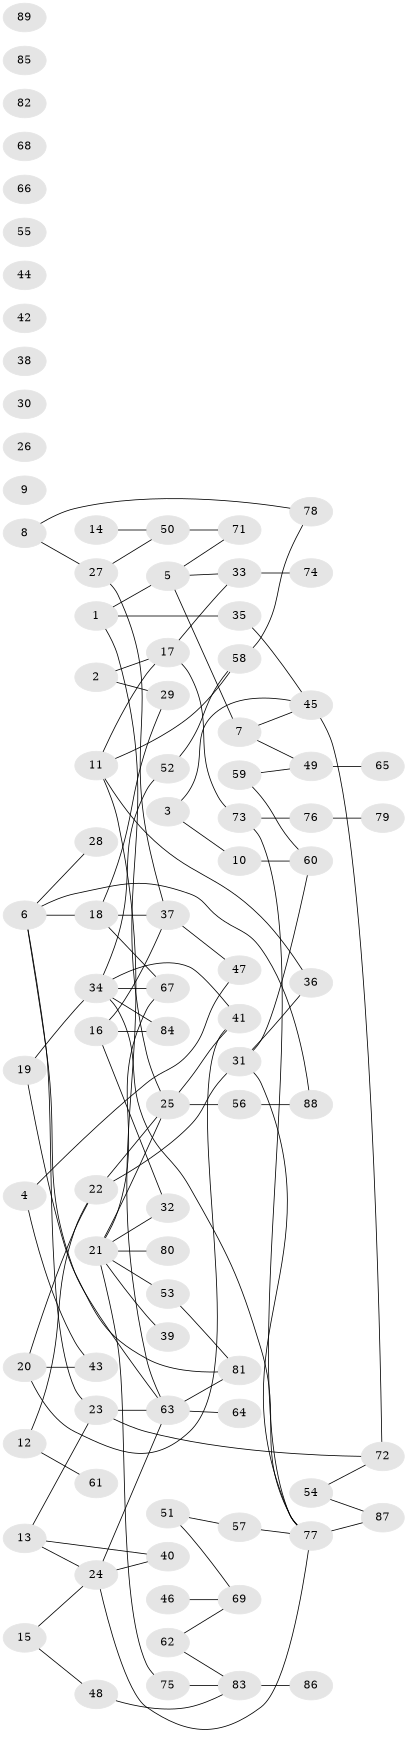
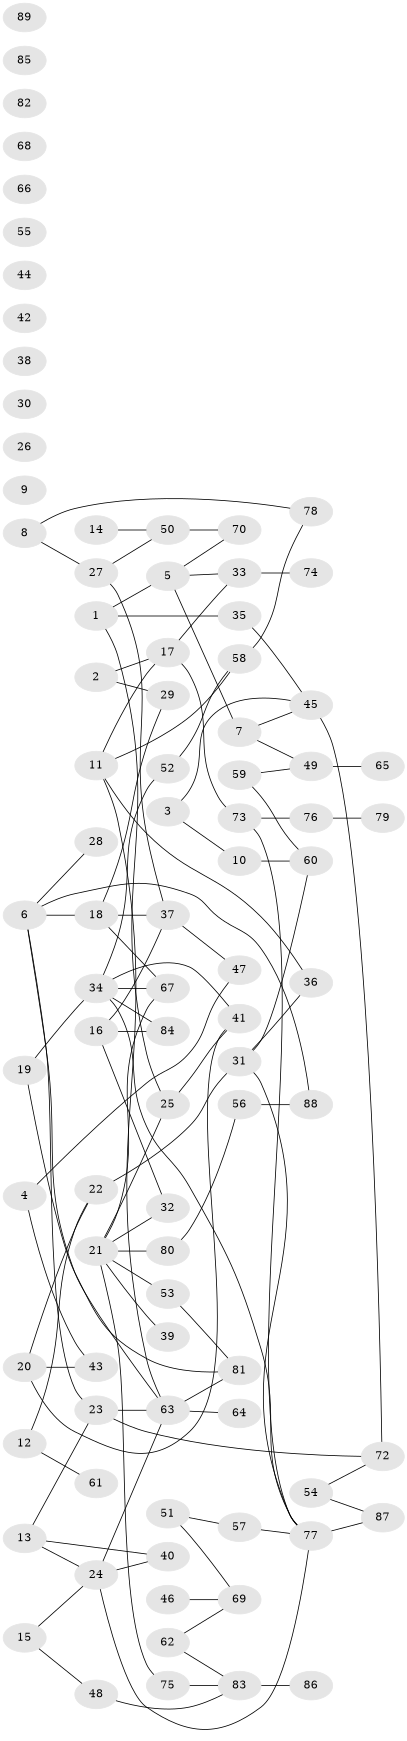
node "71": label "71" -> "70"
edge "25" -- "56": now "80" -- "56"
edge "25" -- "22": removed
